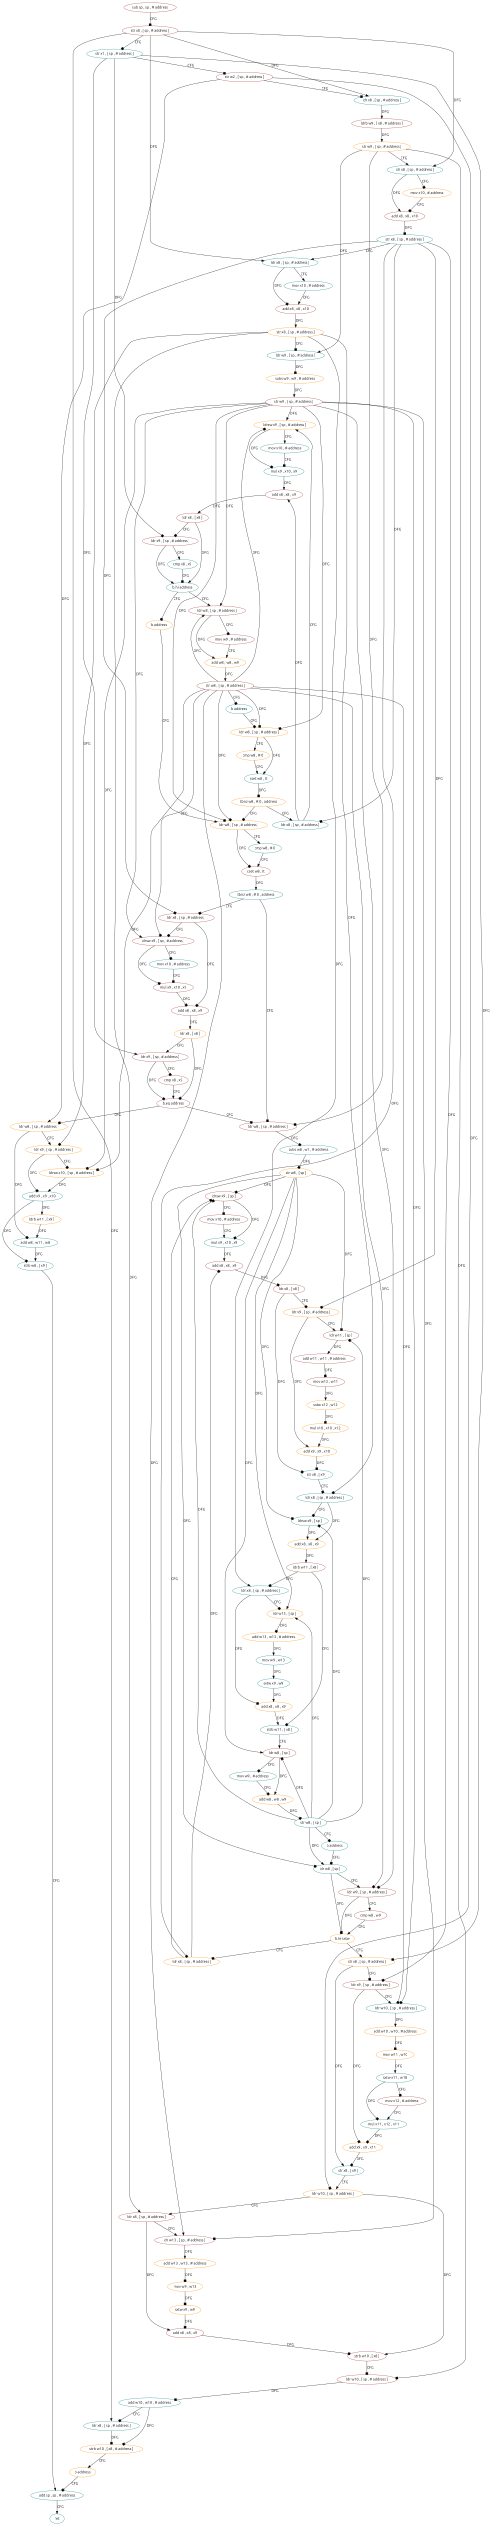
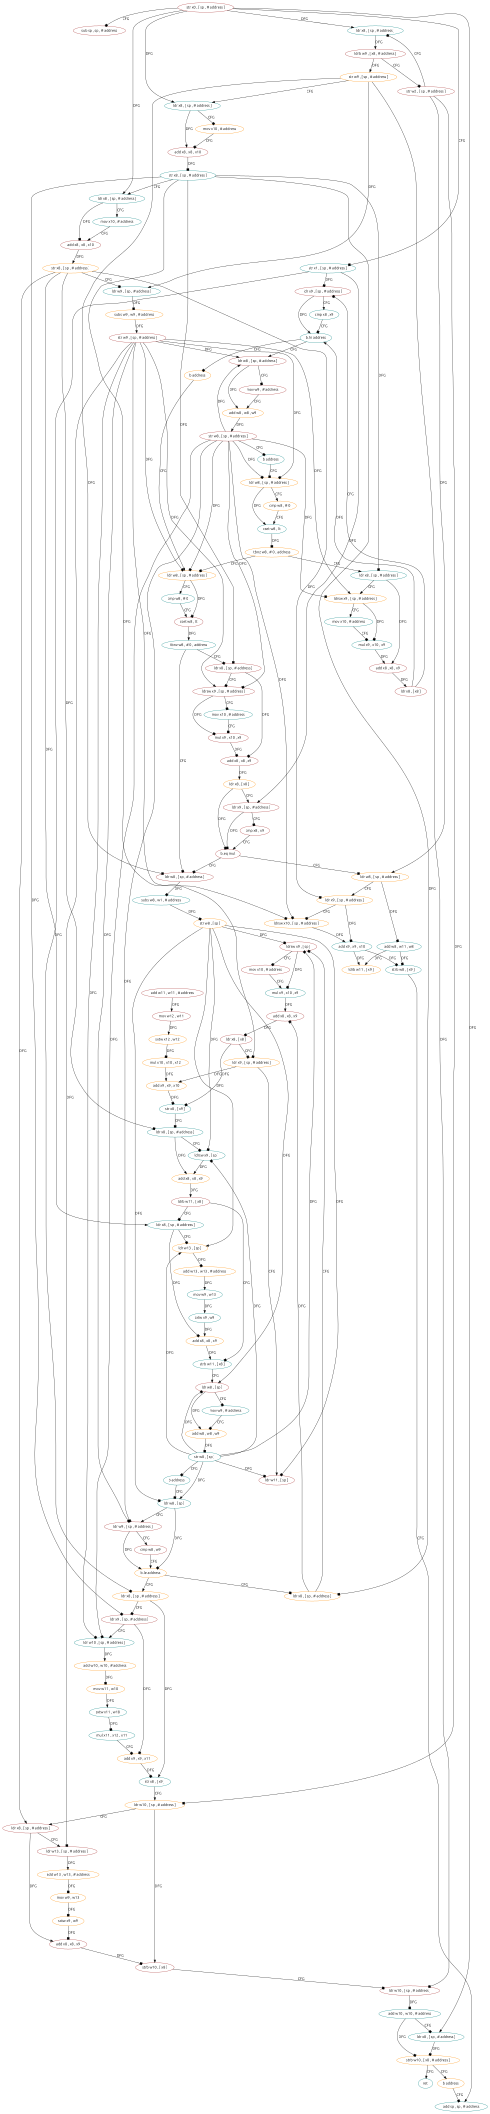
edge "sub sp , sp , # address" -> "str x0 , [ sp , # address ]": reversed
edge "str x1 , [ sp , # address ]" -> "str w2 , [ sp , # address ]": now "ldrb w9 , [ x8 , # address ]" -> "str w2 , [ sp , # address ]"
node "b.eq address": label "b.eq address" -> "b.eq mul"
edge "ldrb w11 , [ x9 ]" -> "add w8 , w11 , w8": reversed
edge "add w8 , w11 , w8" -> "strb w8 , [ x9 ]": arrowhead normal -> box
edge "ldr w11 , [ sp ]" -> "add w11 , w11 , # address": removed, label "DFG"
edge "add w11 , w11 , # address" -> "mov w12 , w11": arrowhead box -> normal
edge "str w8 , [ sp , # address ]" -> "ldr w13 , [ sp , # address ]": removed, label "DFG"
node "b.le sxtw": label "b.le sxtw" -> "b.le address"
node "mov x12 , # address": removed
edge "mul x11 , x12 , x11" -> "add x9 , x9 , x11": label "DFG" -> "CFG"
edge "add sp , sp , # address" -> "ret": now "strb w10 , [ x8 , # address ]" -> "ret"
